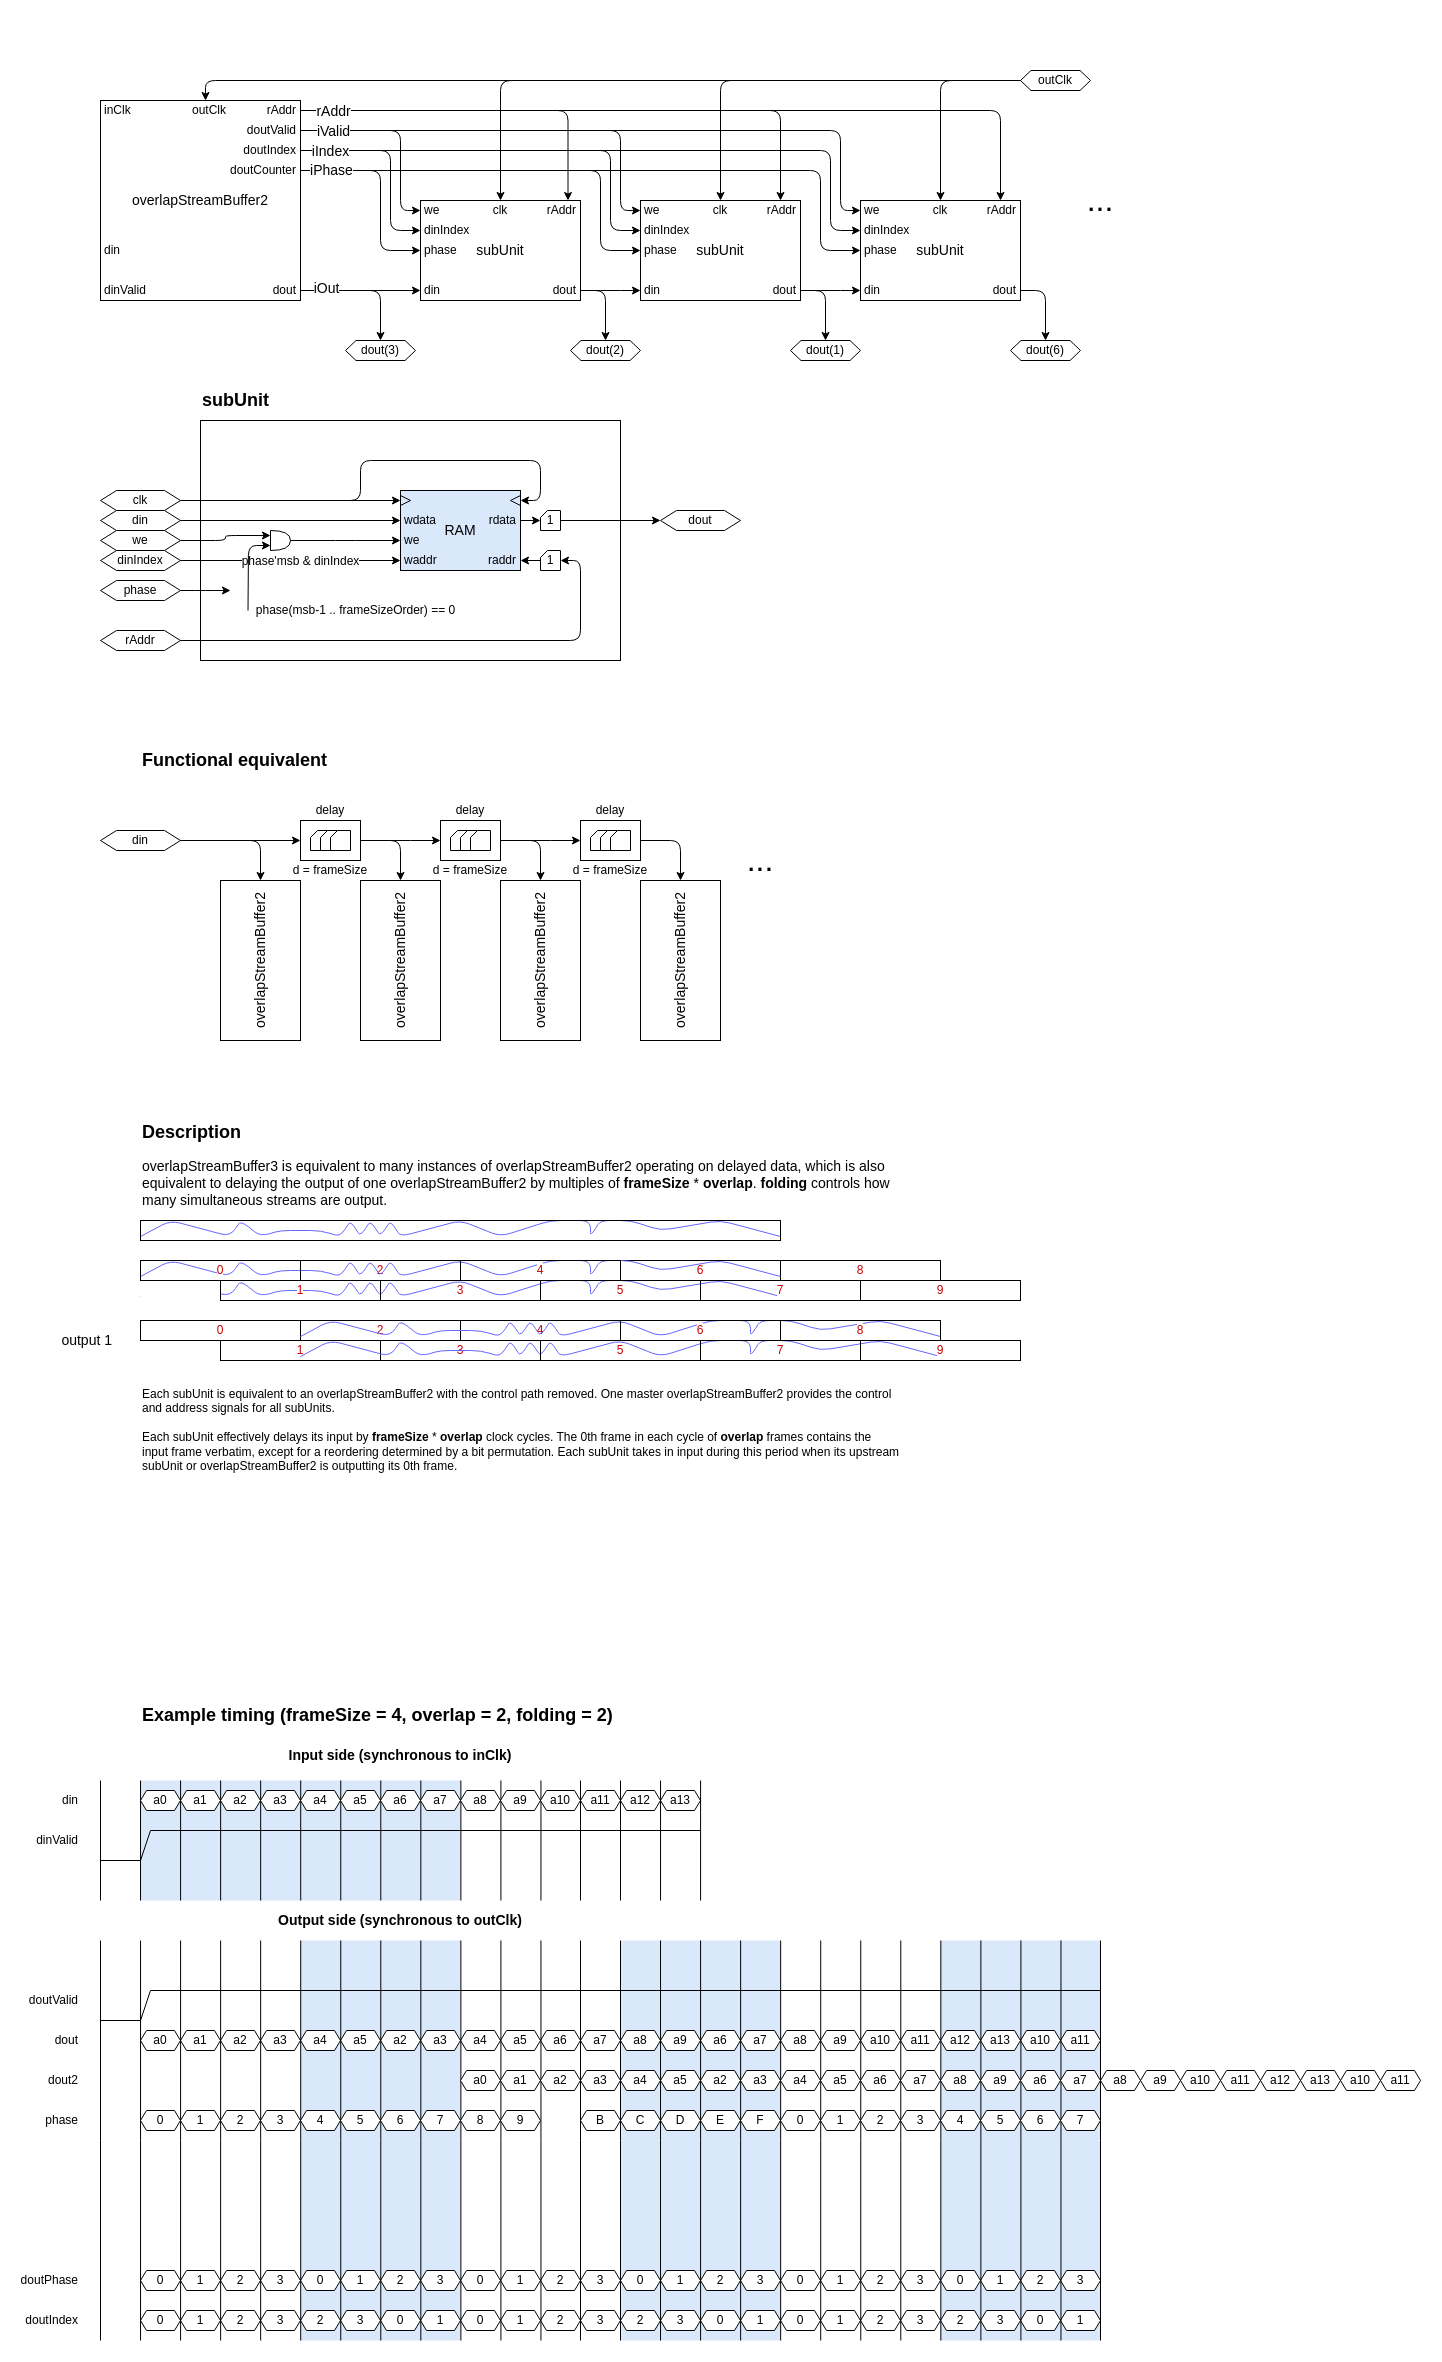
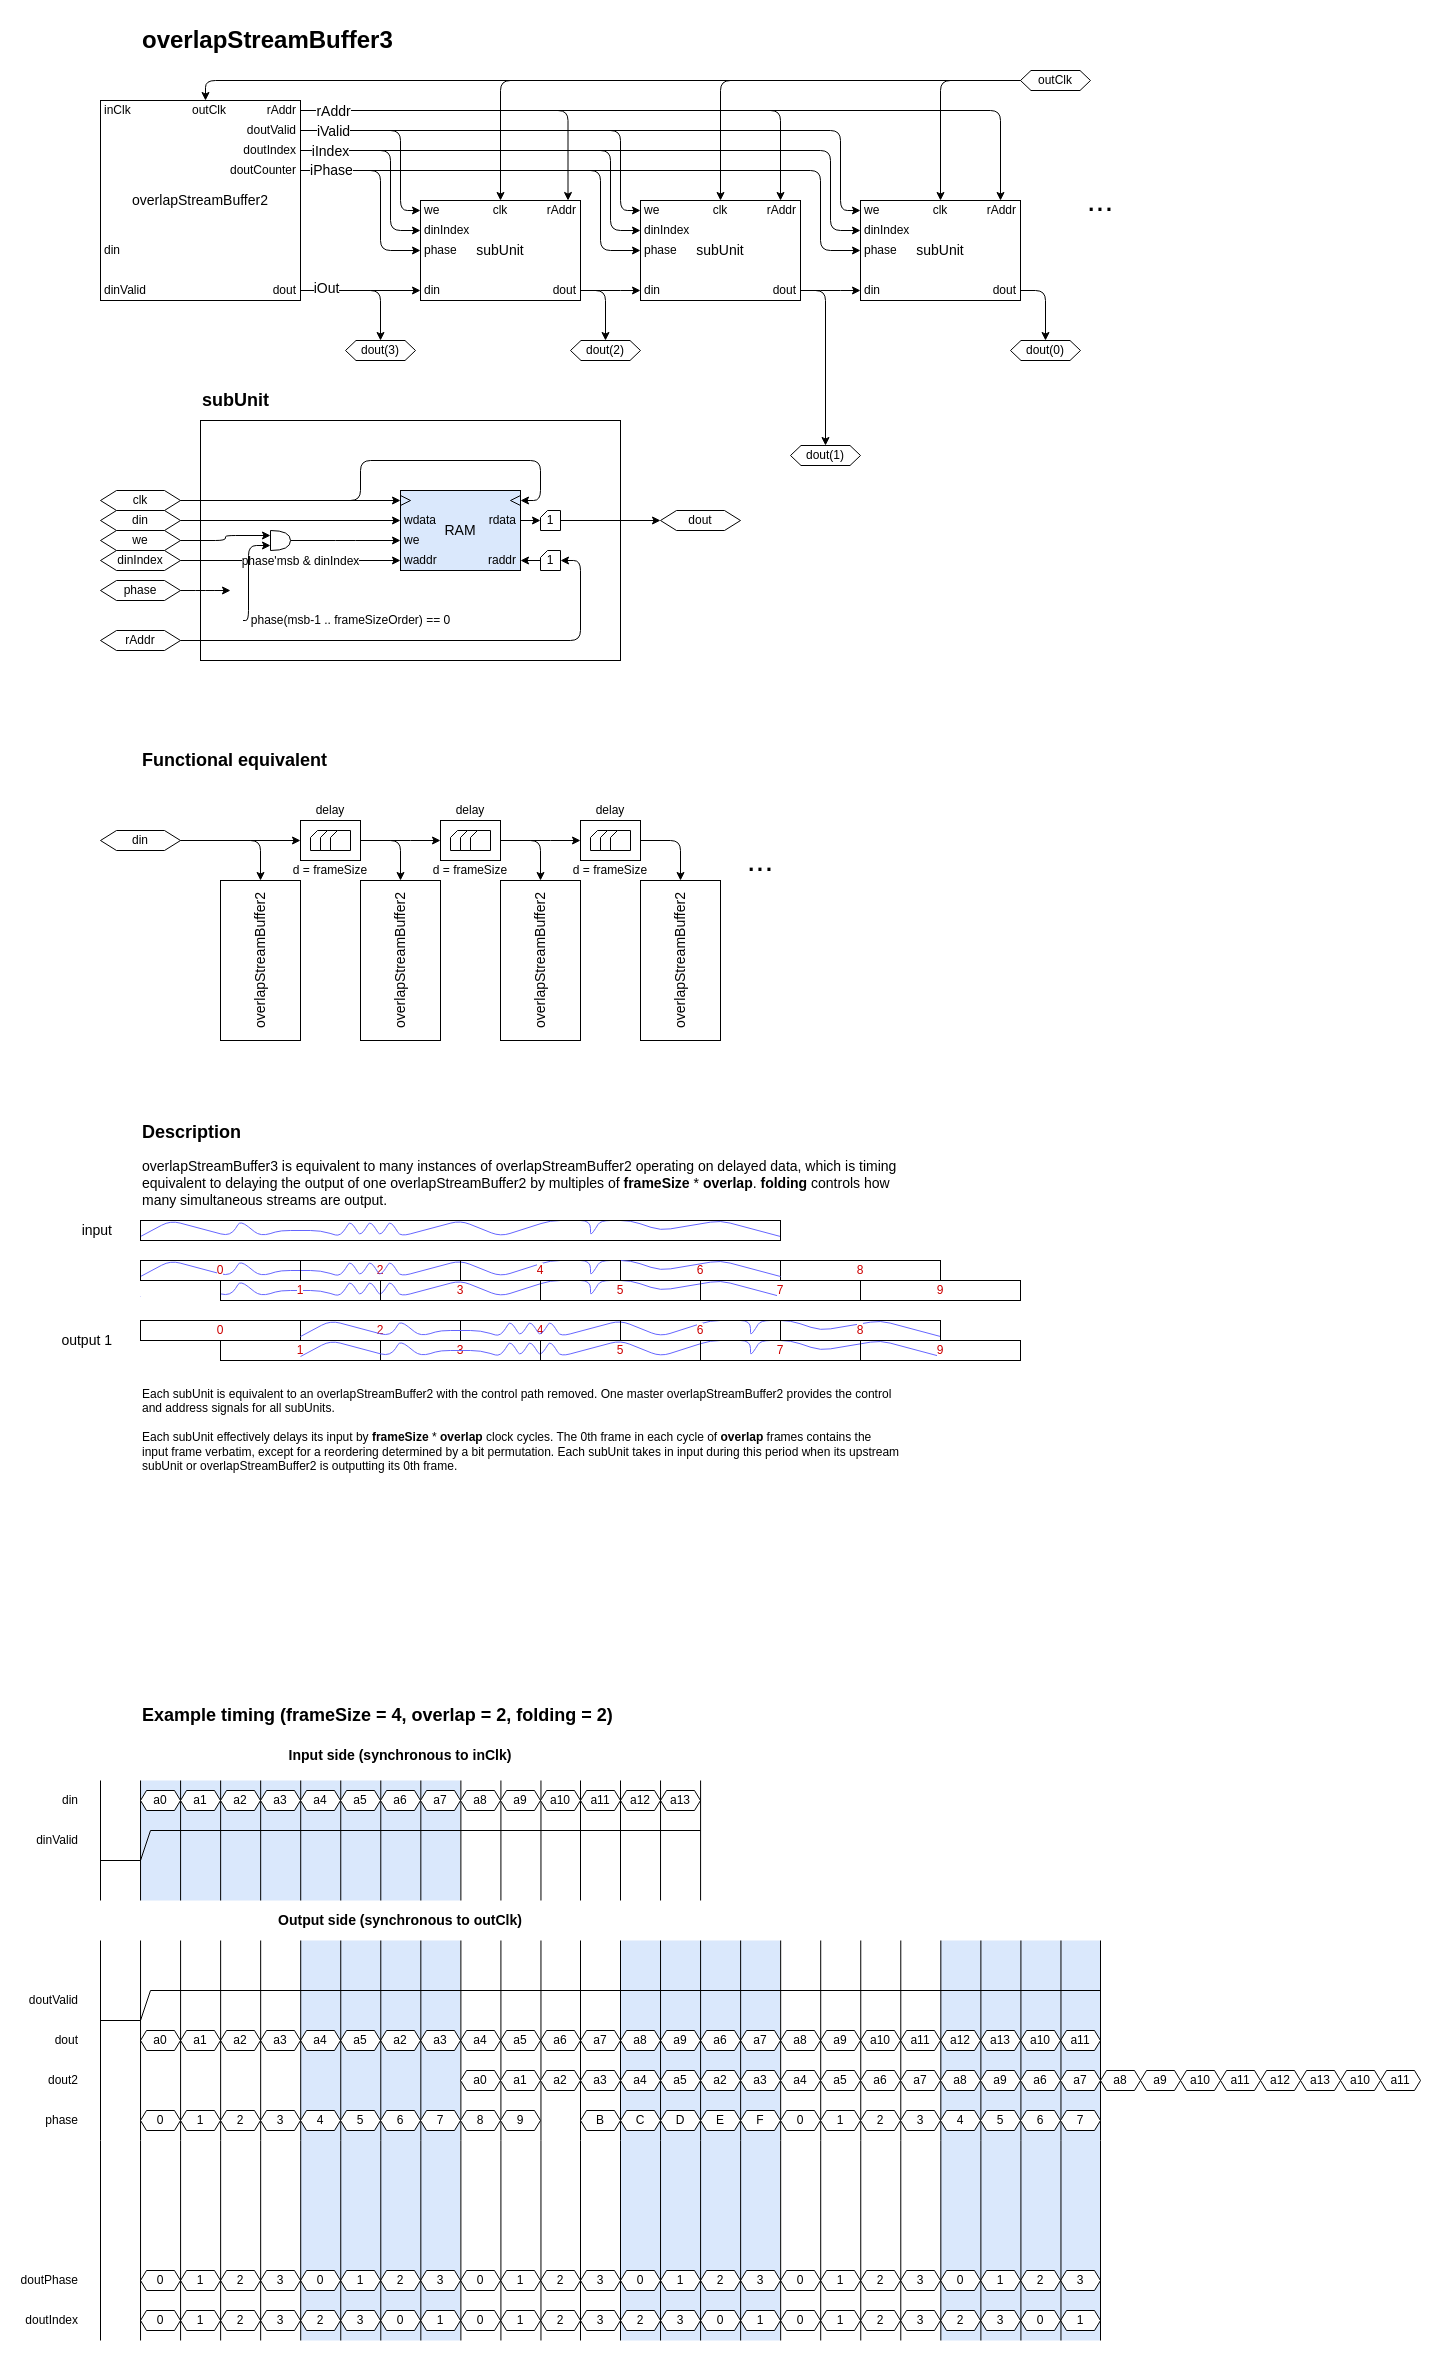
node "overlapStreamBuffer3": added
node "dout(1)": moved (826, 351) -> (826, 456)
node "dout(6)": label "dout(6)" -> "dout(0)"
node "phase(msb-1 .. frameSizeOrder) == 0": moved (356, 611) -> (351, 621)
node "Description overlapStreamBuffer3 is equivalent to many instances of overlapStreamBuffer2 operating on delayed data, which is also equivalent to delaying the output of one overlapStreamBuffer2 by multiples of frameSize * overlap. folding controls how many simultaneous streams are output.": label "Description overlapStreamBuffer3 is equivalent to many instances of overlapStreamBuffer2 operating on delayed data, which is also equivalent to delaying the output of one overlapStreamBuffer2 by multiples of frameSize * overlap. folding controls how many simultaneous streams are output." -> "Description overlapStreamBuffer3 is equivalent to many instances of overlapStreamBuffer2 operating on delayed data, which is timing equivalent to delaying the output of one overlapStreamBuffer2 by multiples of frameSize * overlap. folding controls how many simultaneous streams are output."
node "input": added
